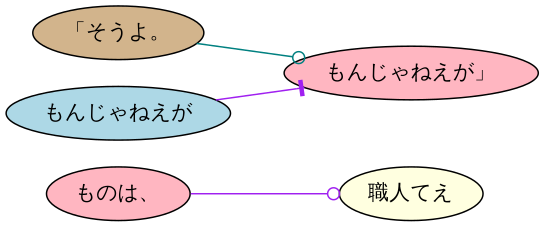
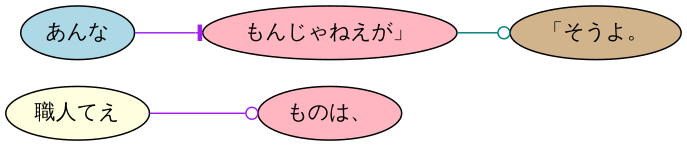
edge "「そうよ。" -> "もんじゃねえが」": reversed
node "もんじゃねえが": label "もんじゃねえが" -> "あんな"
edge "ものは、" -> "職人てえ": reversed
